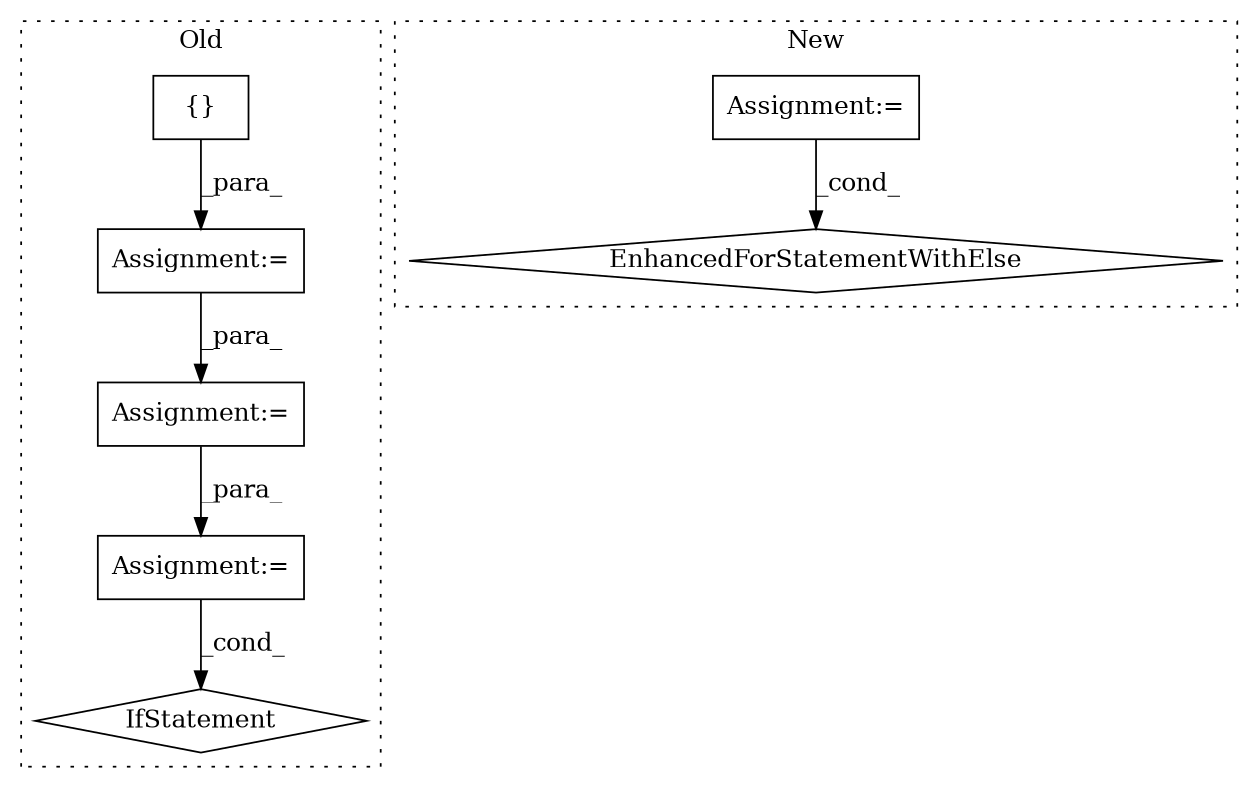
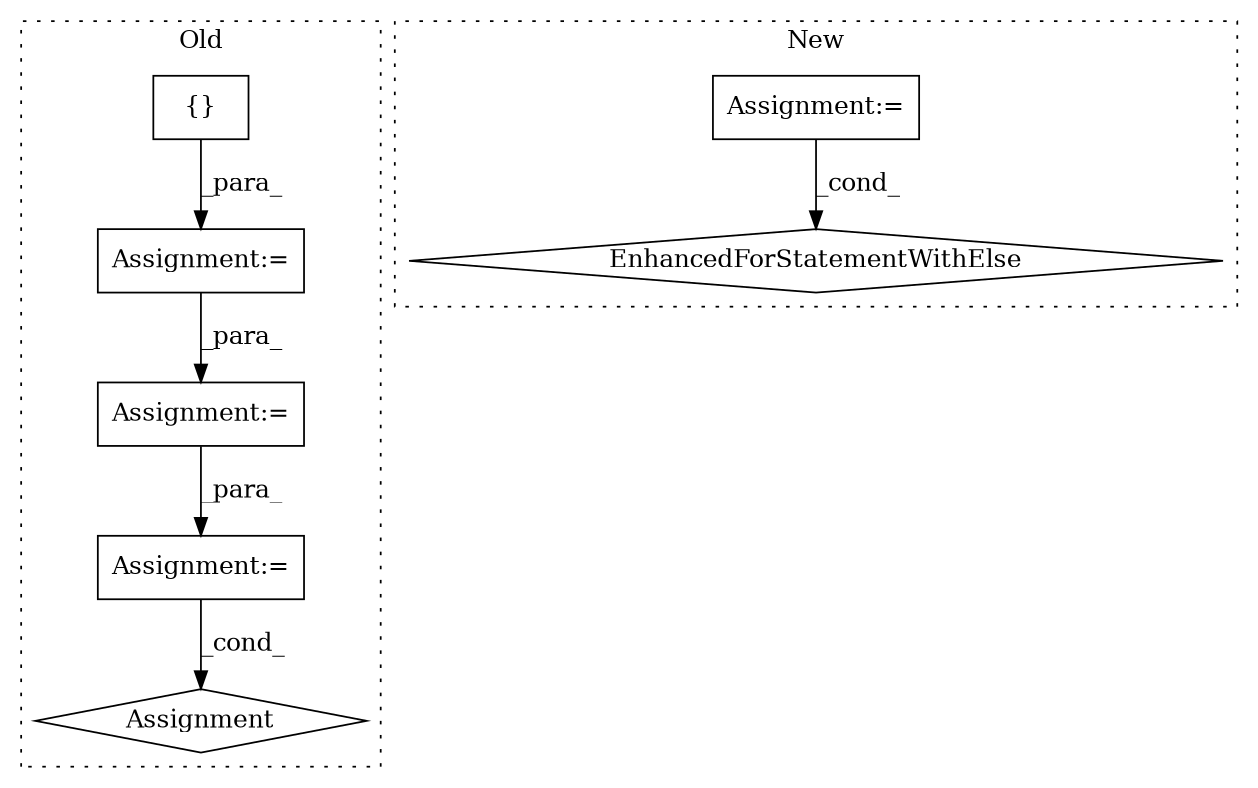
node "IfStatement": label "IfStatement" -> "Assignment"
